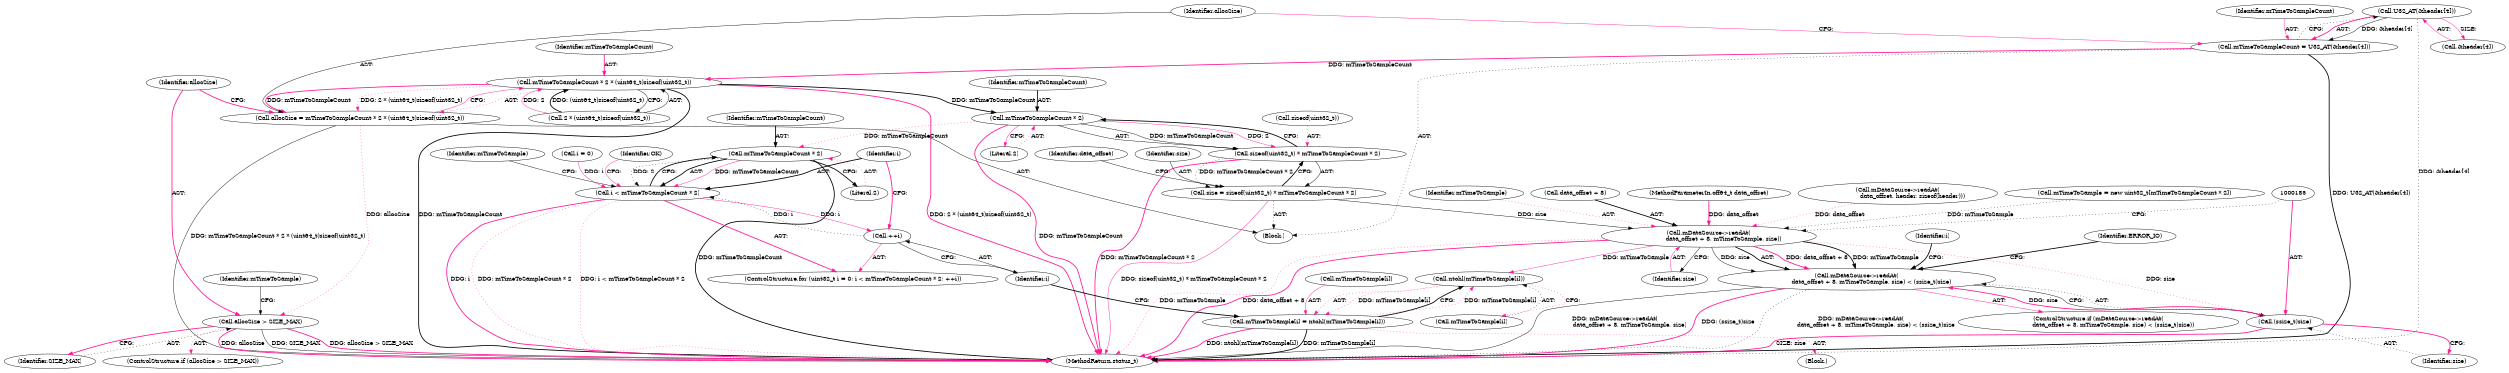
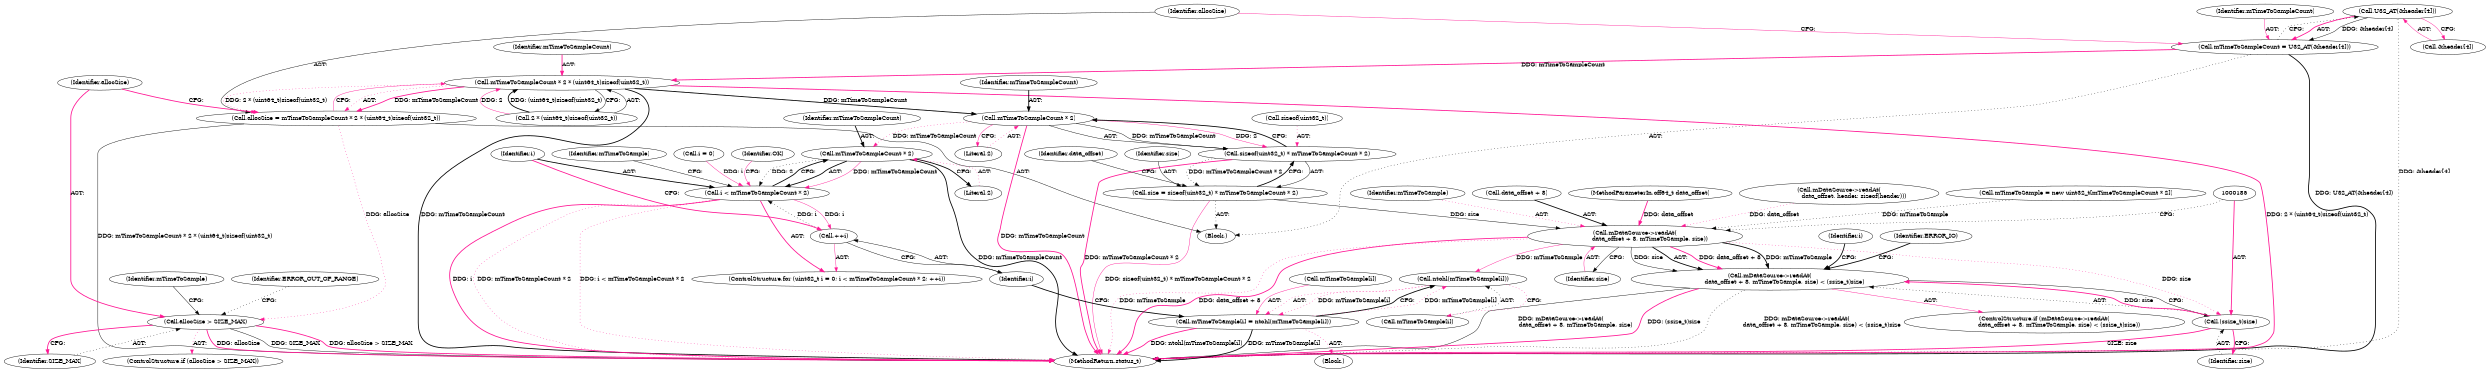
edge "(Call,U32_AT(&header[4]))" -> "(Call,&header[4])": label "SIZE: " -> "CFG: "
node "(Identifier,ERROR_OUT_OF_RANGE)": added
